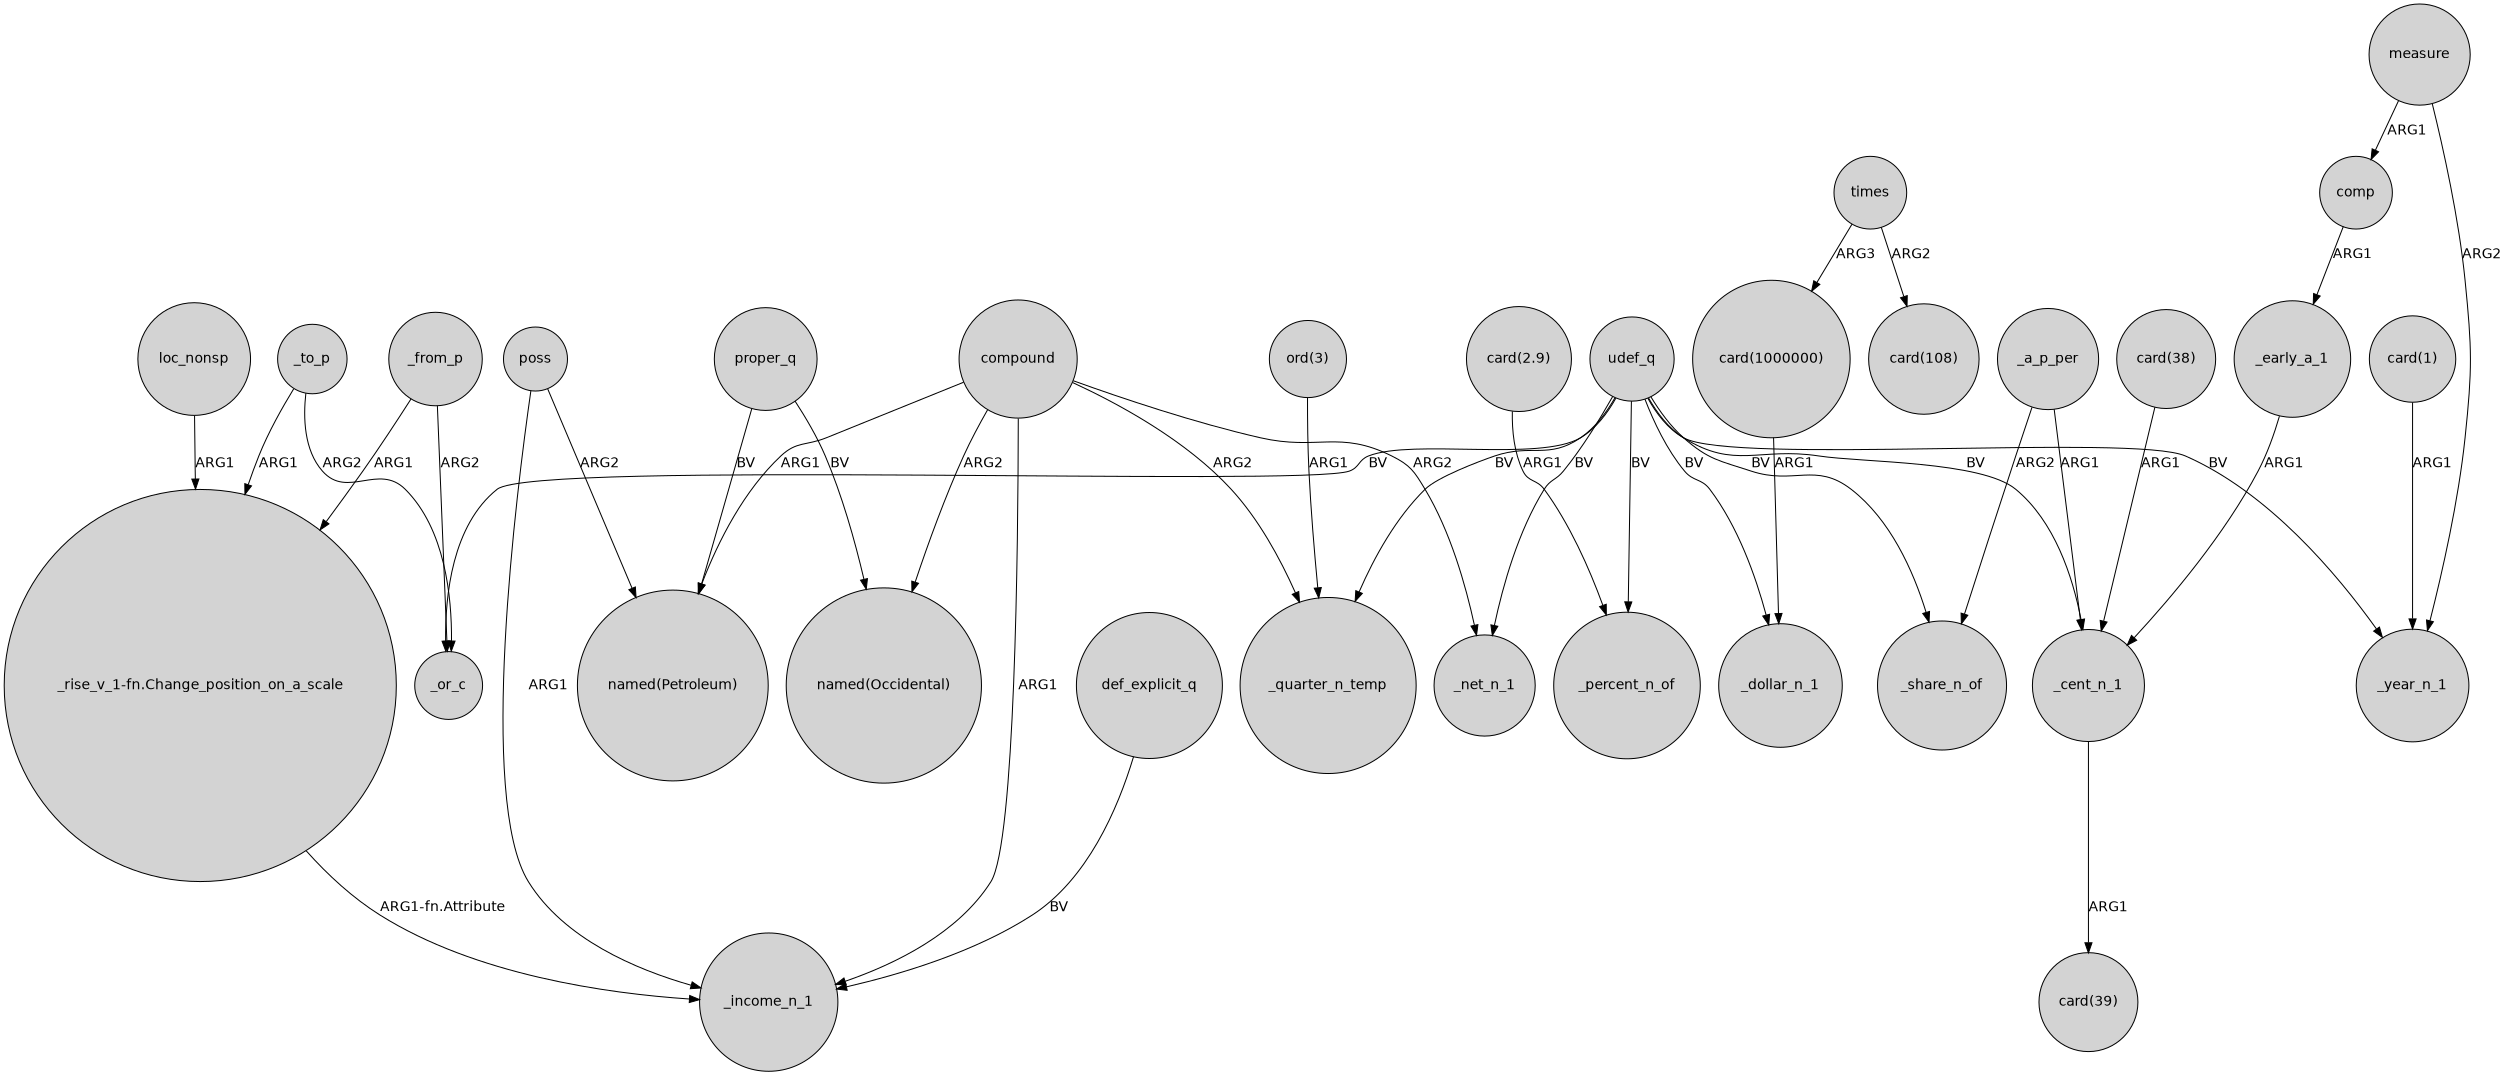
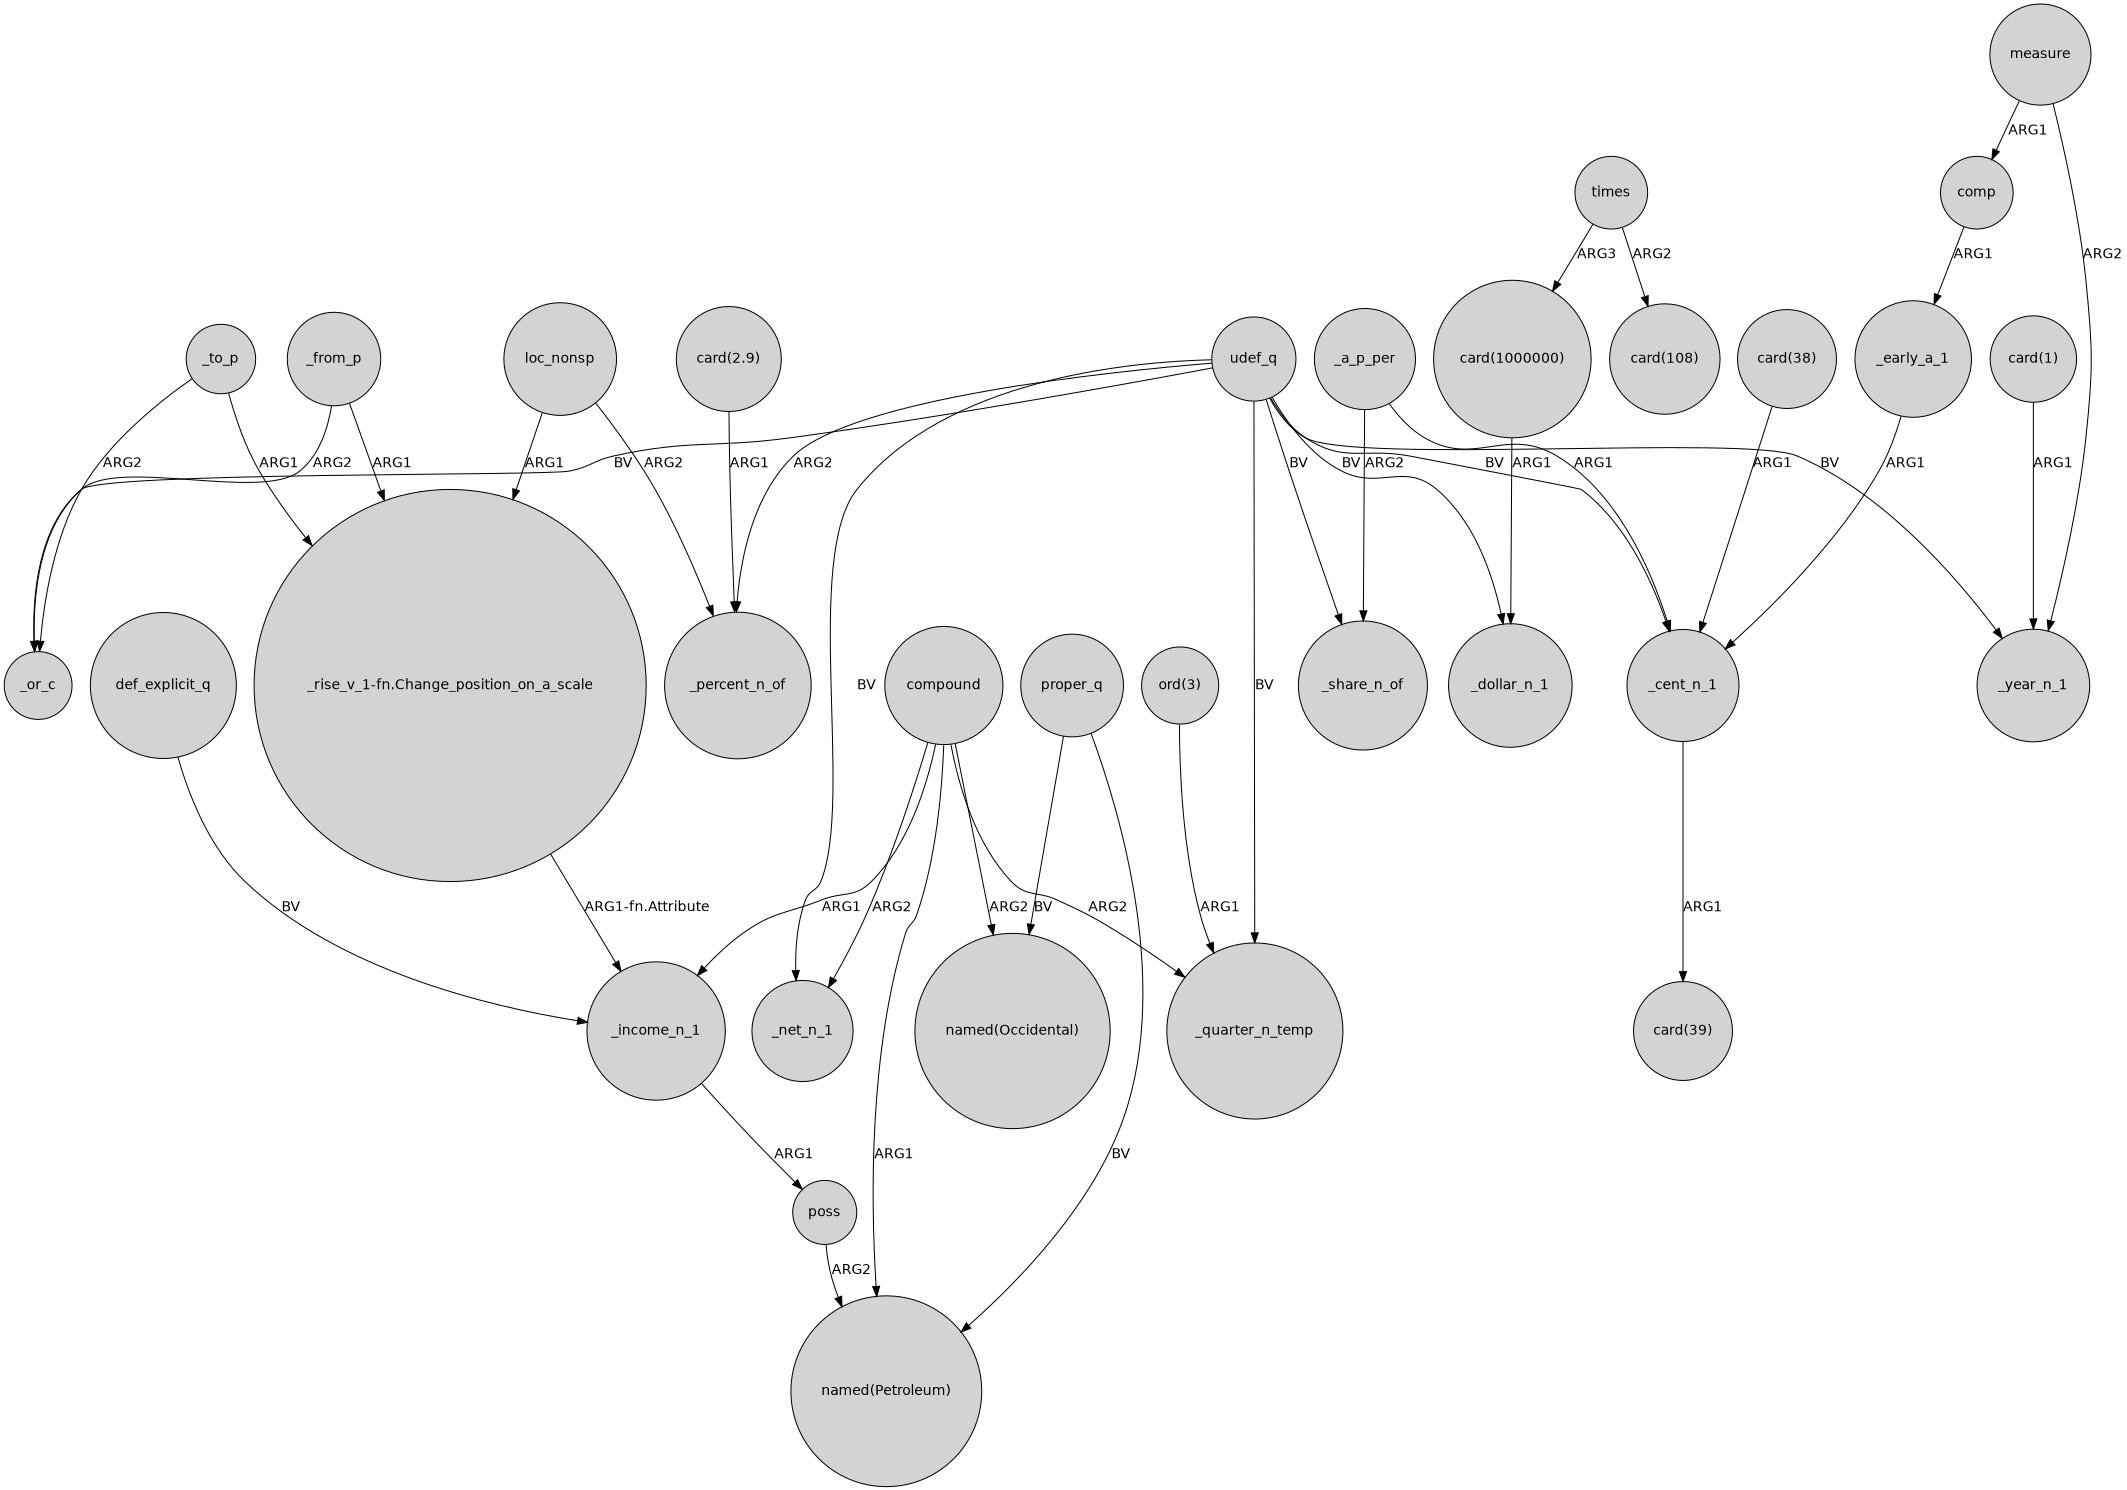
edge "udef_q" -> "_percent_n_of": label "BV" -> "ARG2"
edge "loc_nonsp" -> "_percent_n_of": added, label "ARG2"
edge "poss" -> "_income_n_1": reversed
